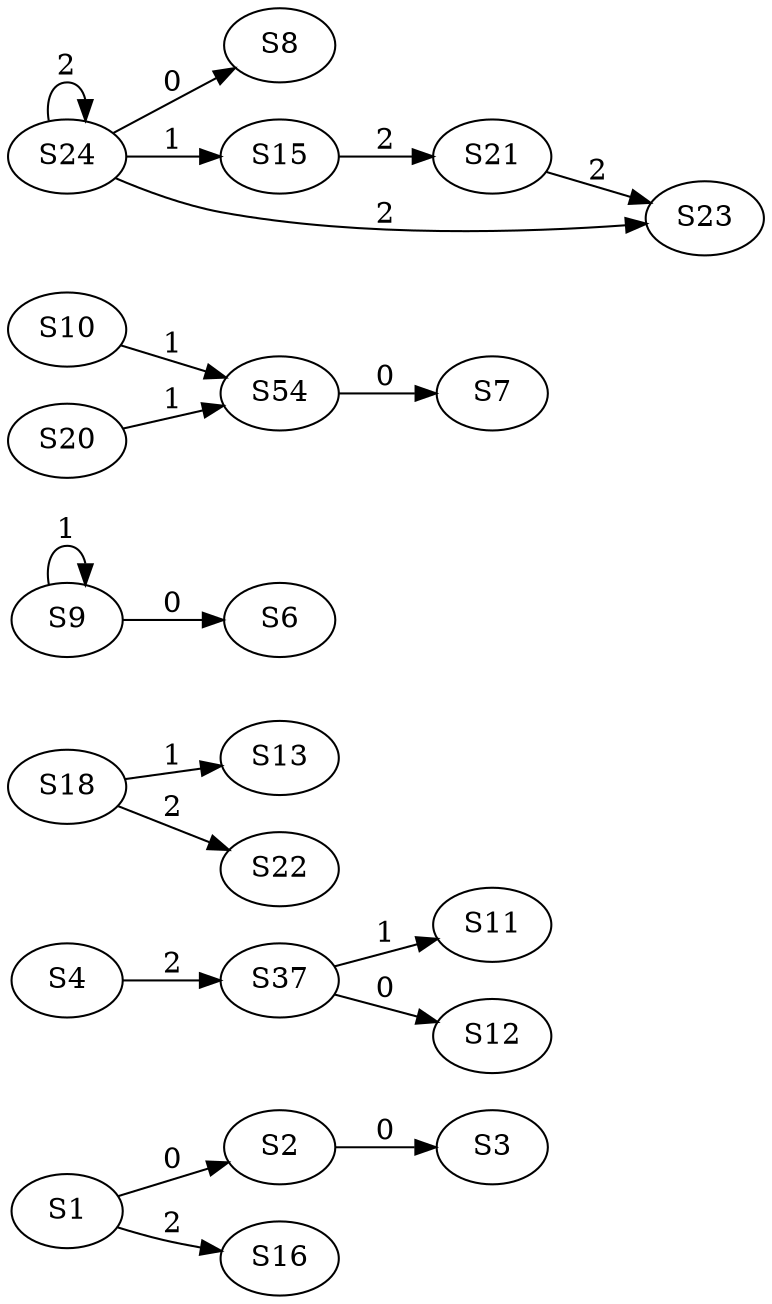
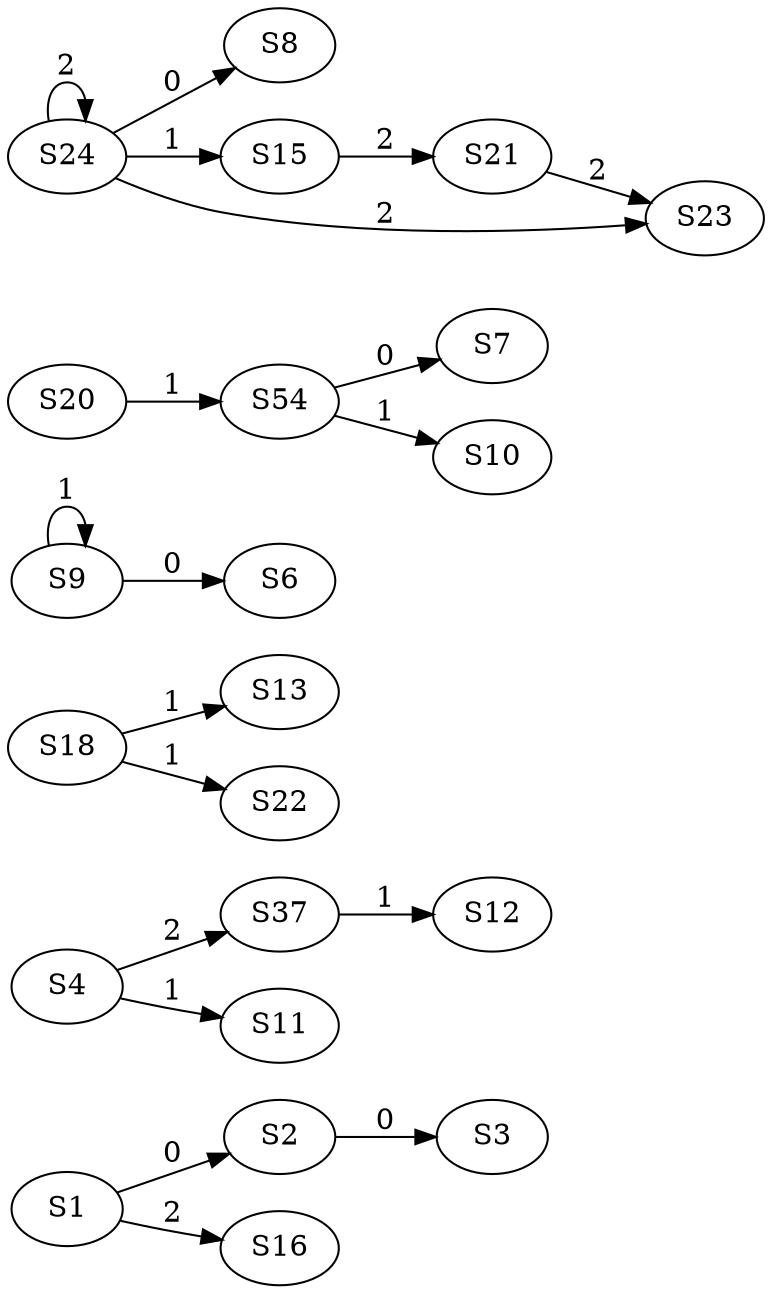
edge "S10" -> "S54": reversed
edge "S18" -> "S22": label "2" -> "1"
edge "S37" -> "S11": now "S4" -> "S11"
edge "S37" -> "S12": label "0" -> "1"
